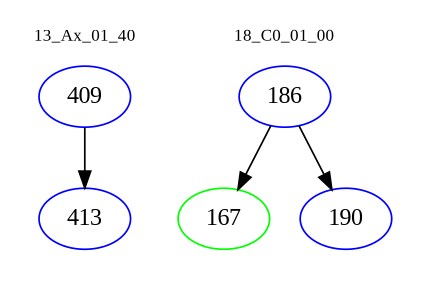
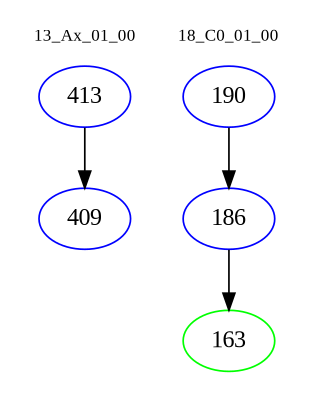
cluster "13_Ax_01_40": label "13_Ax_01_40" -> "13_Ax_01_00"
edge "409" -> "413": reversed
edge "186" -> "190": reversed
node "167": label "167" -> "163"
